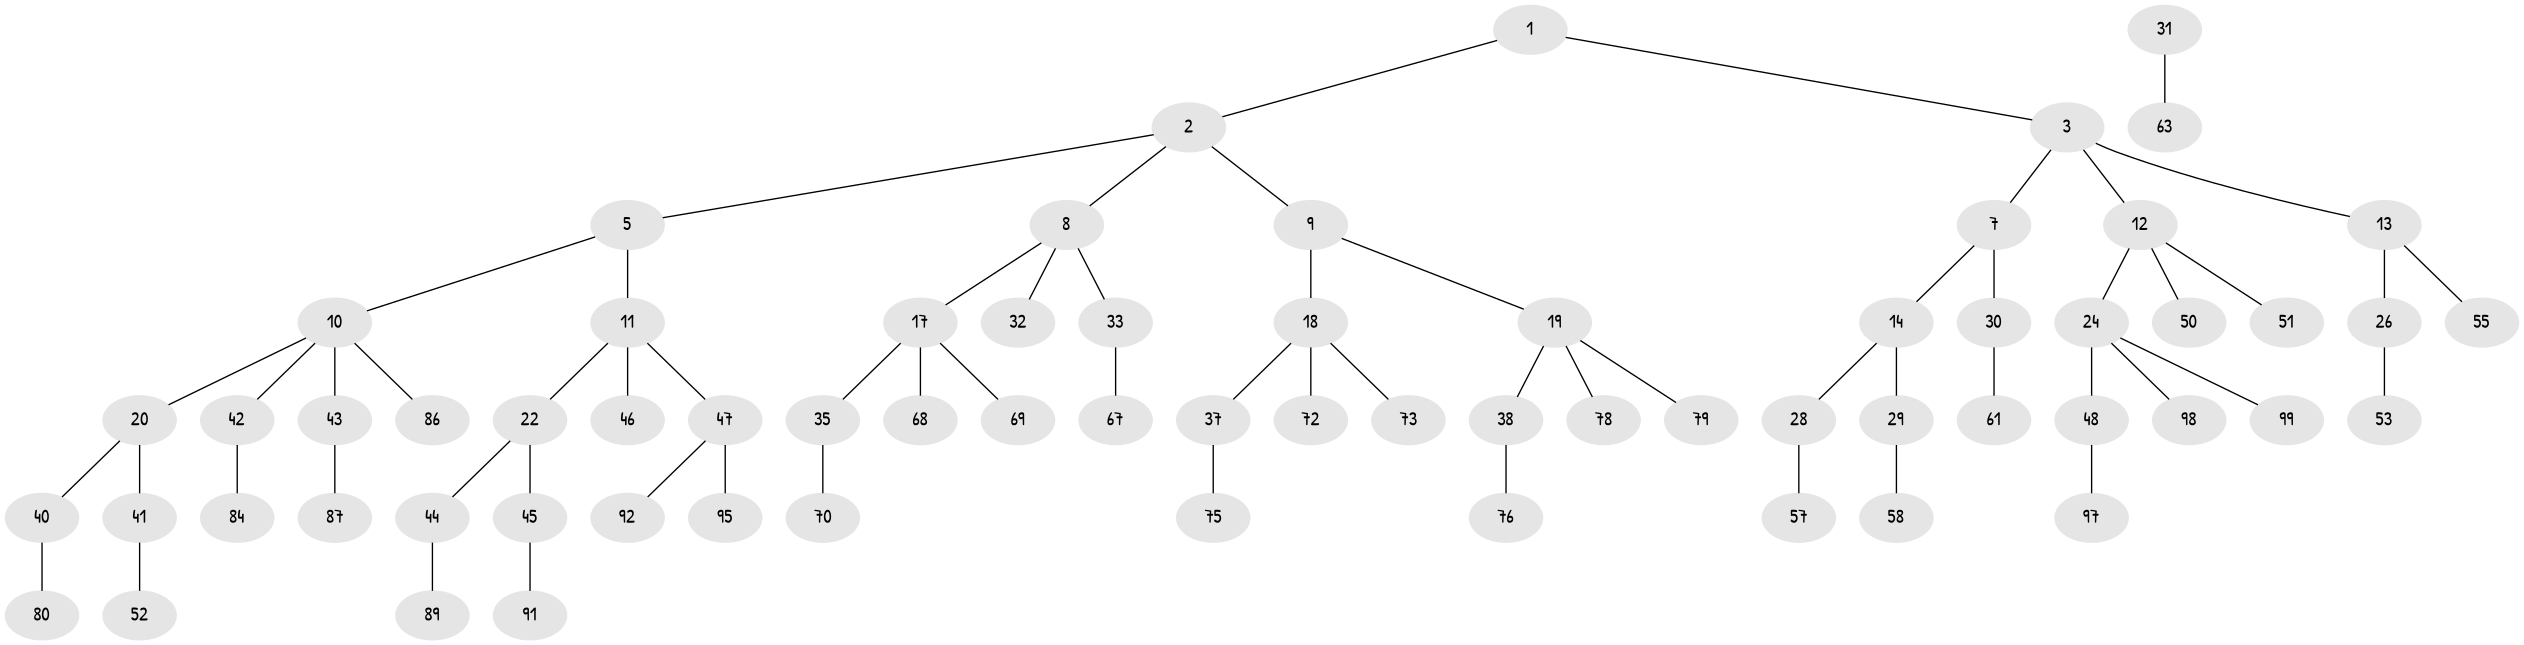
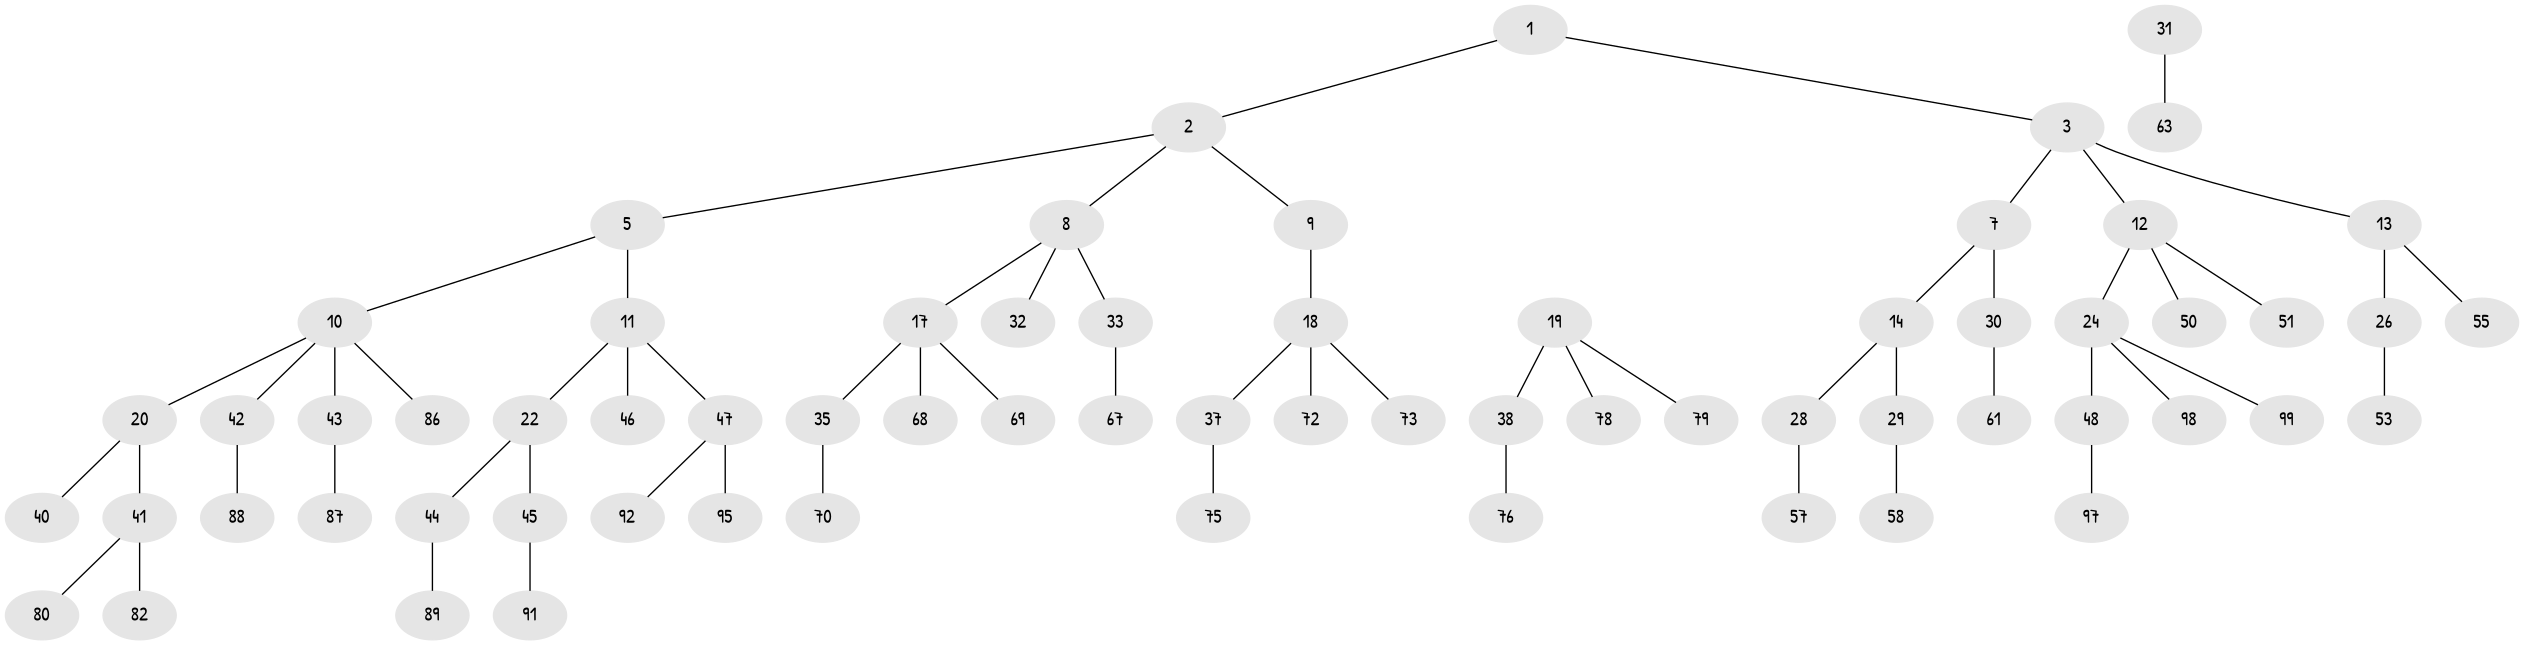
edge "9" -- "19": removed
node "84": label "84" -> "88"
edge "40" -- "80": now "41" -- "80"
node "52": label "52" -> "82"
